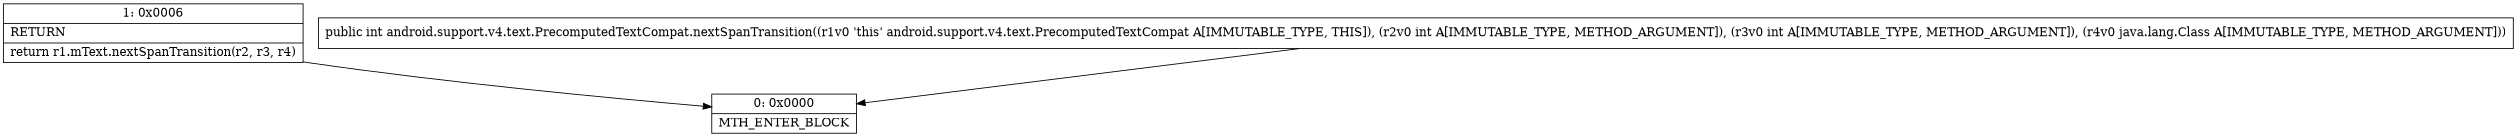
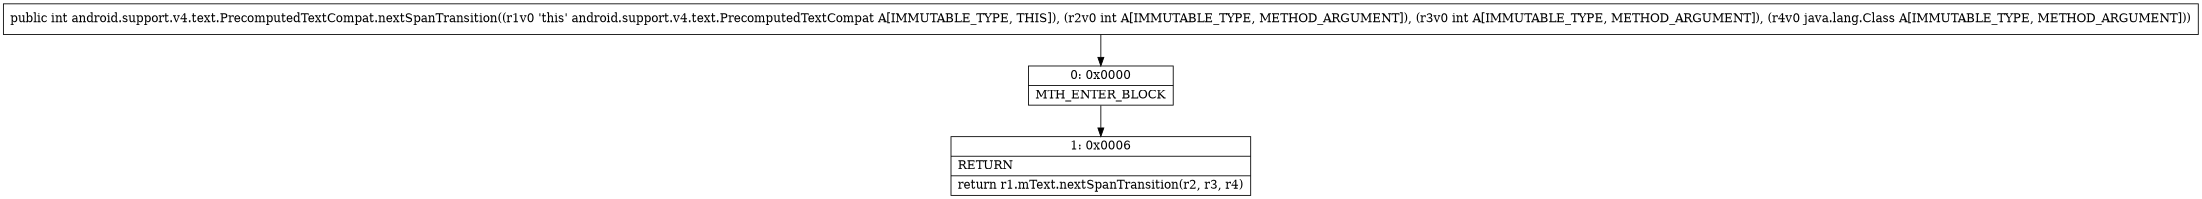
edge "1: 0x0006" -> "0: 0x0000": reversed
